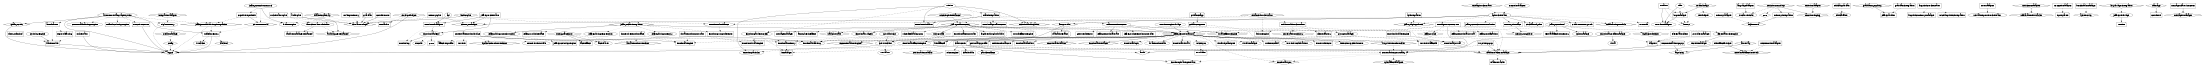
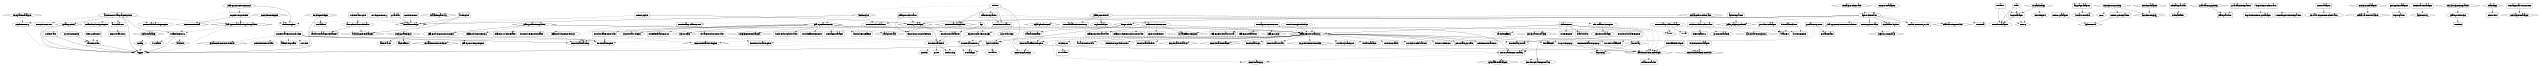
node "conscience_engine": added
edge "voice_engine_enhanced" -> "jeffrey_main_screen": reversed
edge "guidance_app" -> "guidance_system": reversed
edge "jeffrey_orchestrator" -> "emotion_ml_adapter": now "memory_manager" -> "emotion_ml_adapter"
edge "jeffrey_emotional_core" -> "chat_screen": reversed
